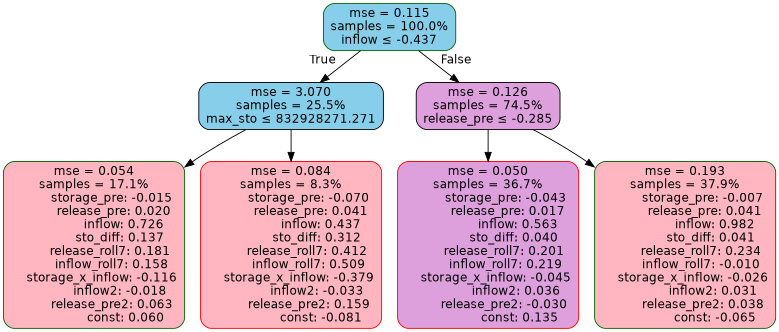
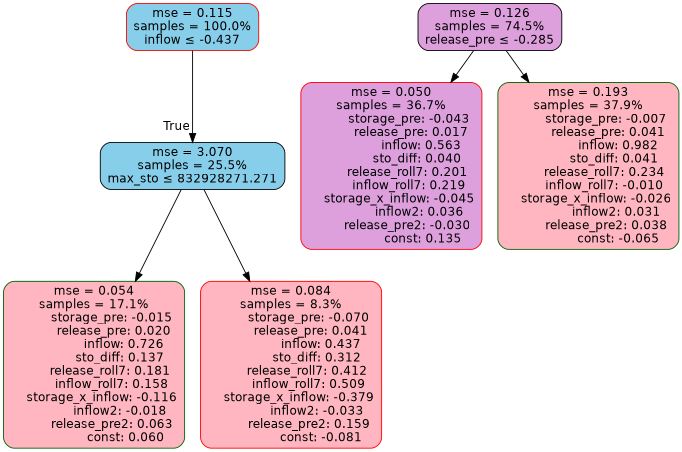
node "mse = 0.115 samples = 100.0% inflow ≤ -0.437": color darkgreen -> red
edge "mse = 0.115 samples = 100.0% inflow ≤ -0.437" -> "mse = 0.126 samples = 74.5% release_pre ≤ -0.285": removed
